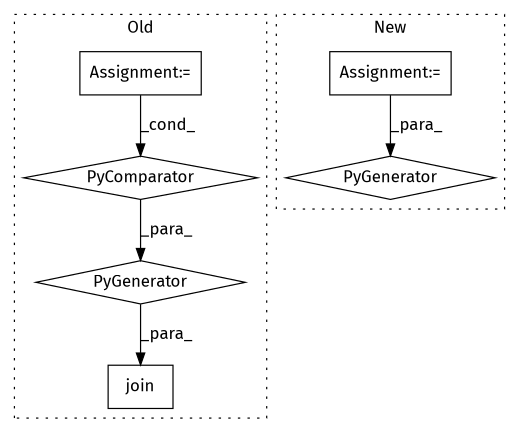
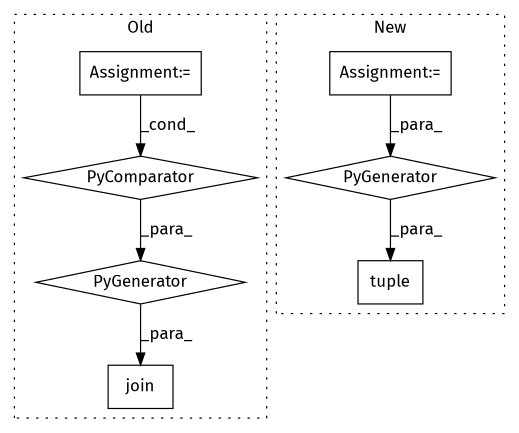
node "tuple": added
